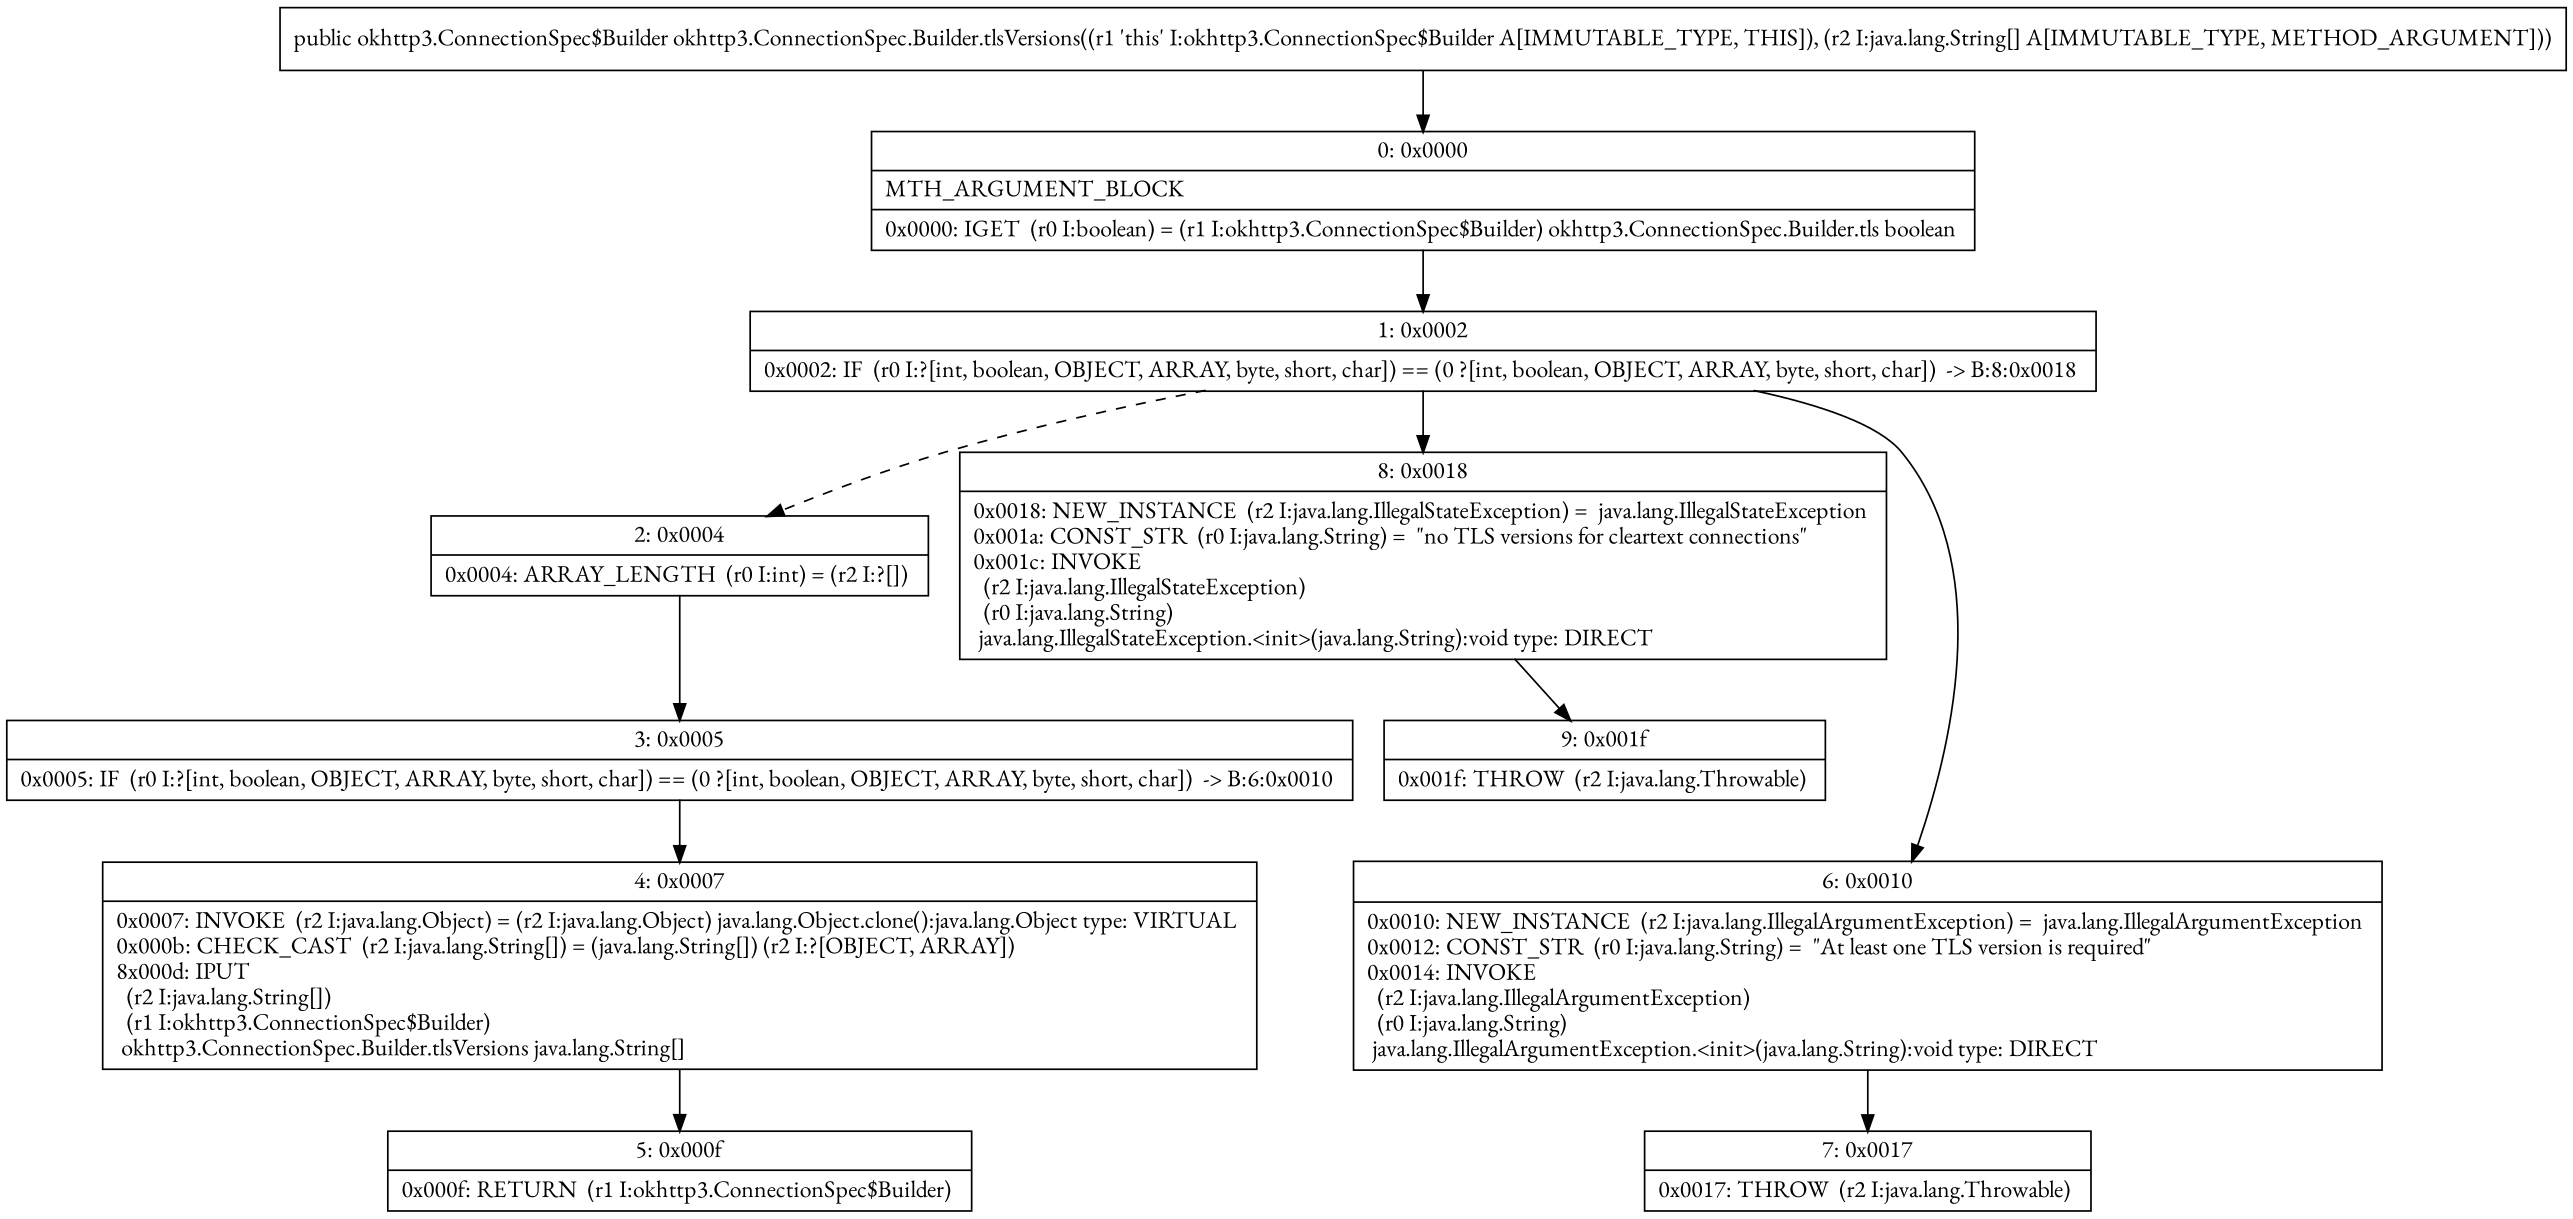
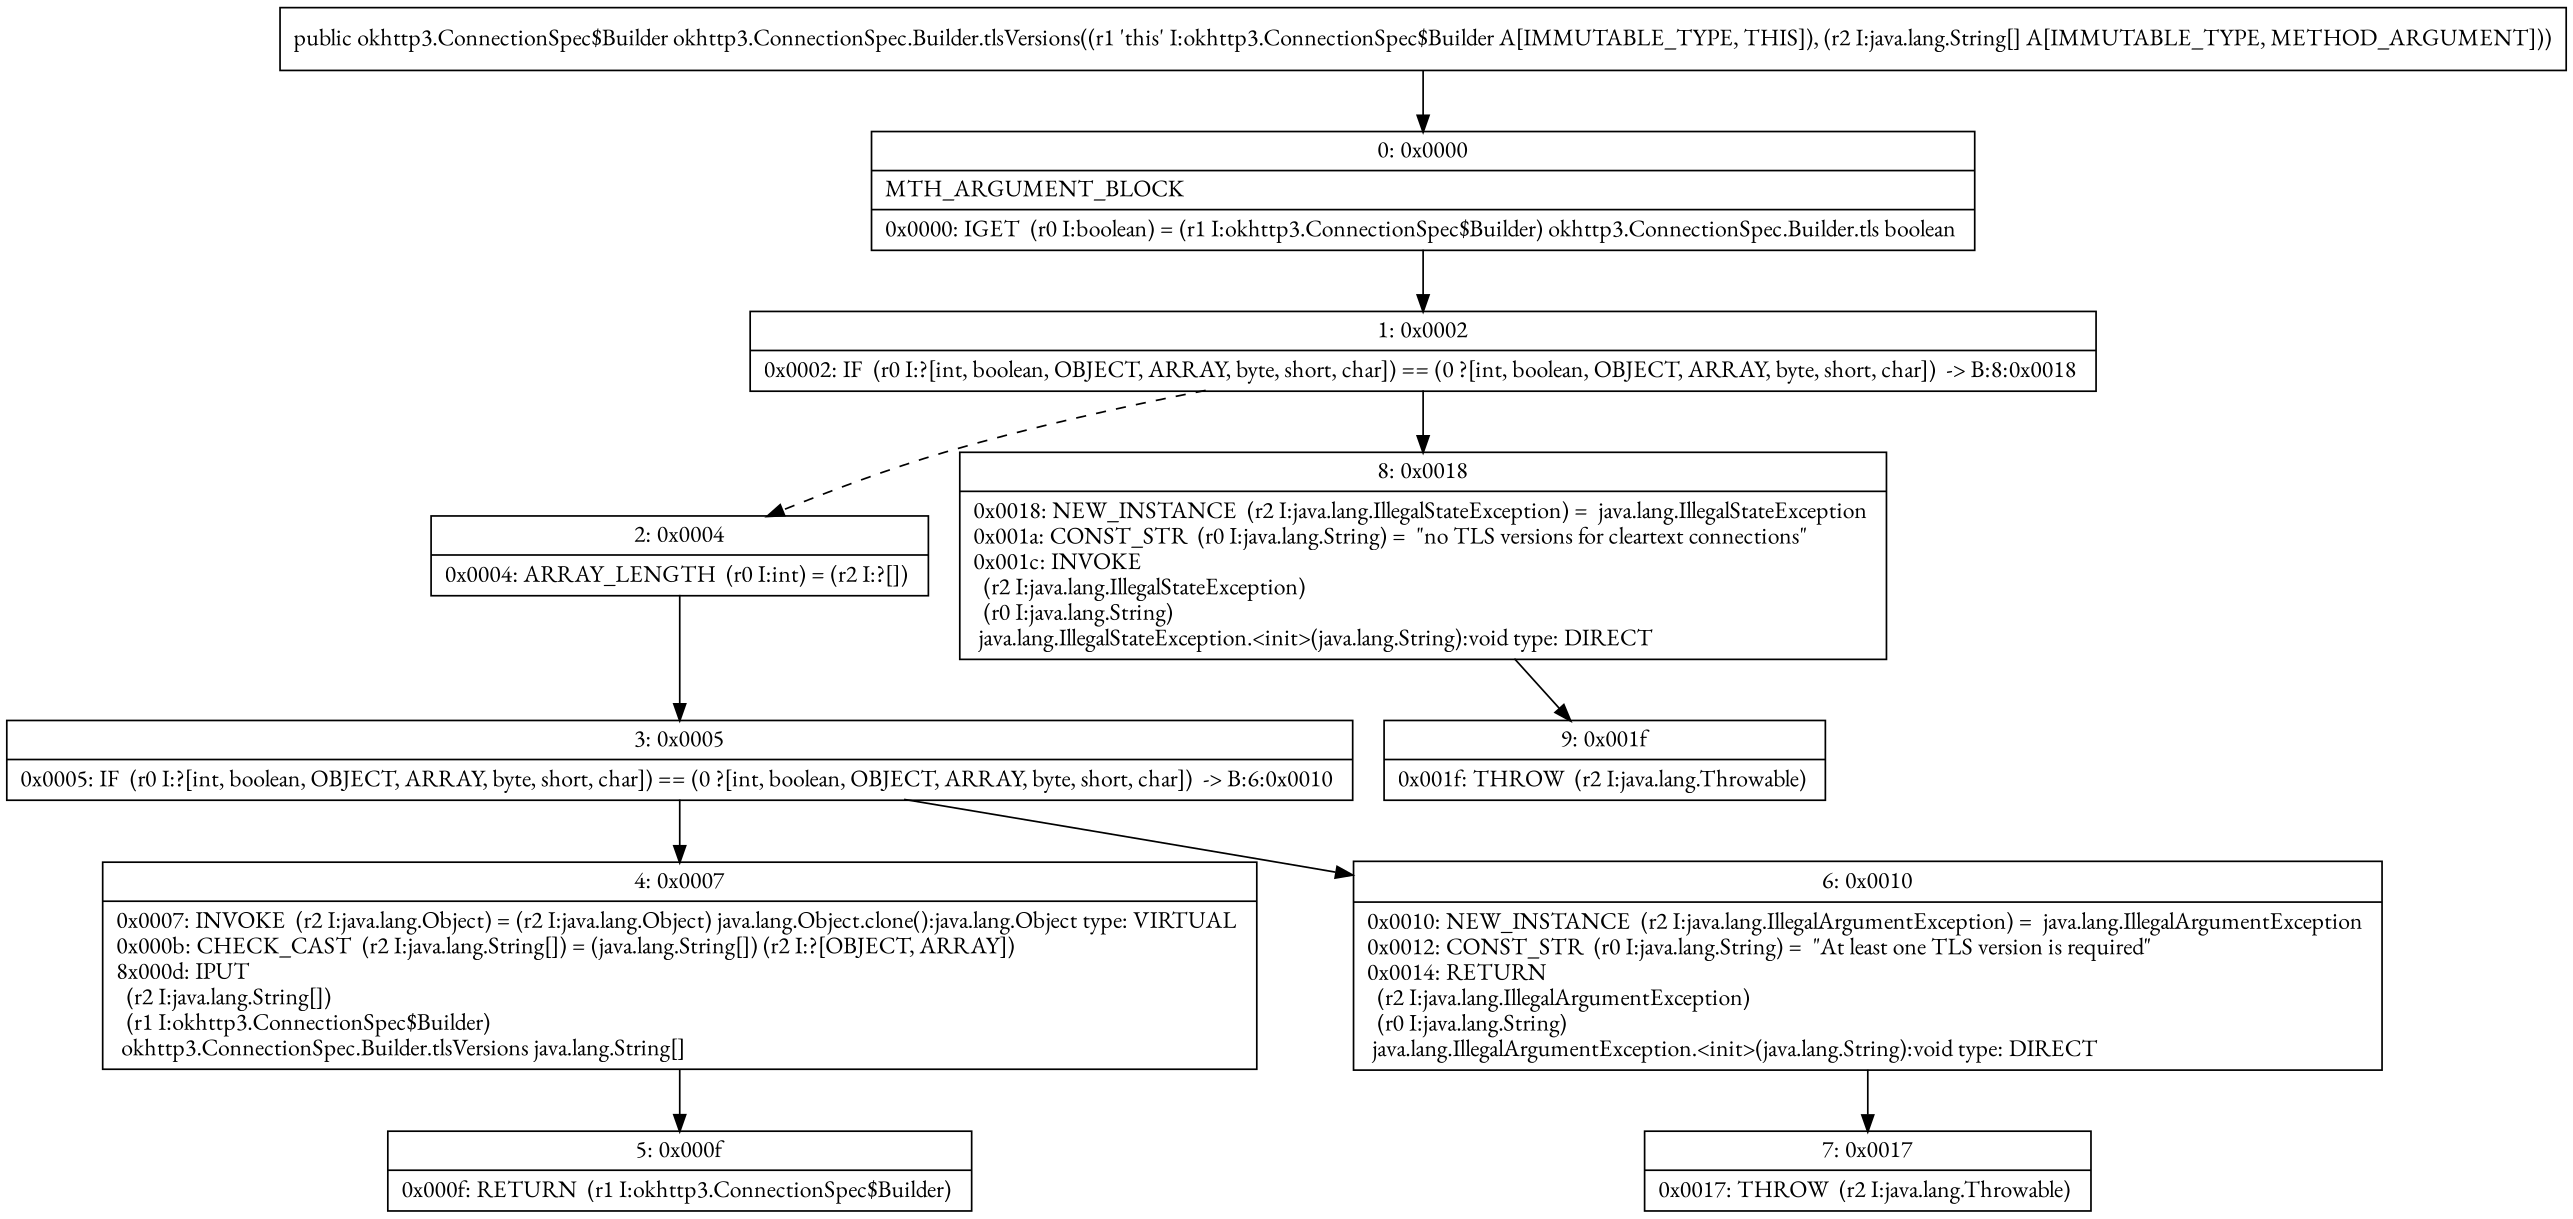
edge "1: 0x0002" -> "6: 0x0010": now "3: 0x0005" -> "6: 0x0010"
node "6: 0x0010": text "0x0014: INVOKE" -> "0x0014: RETURN"
